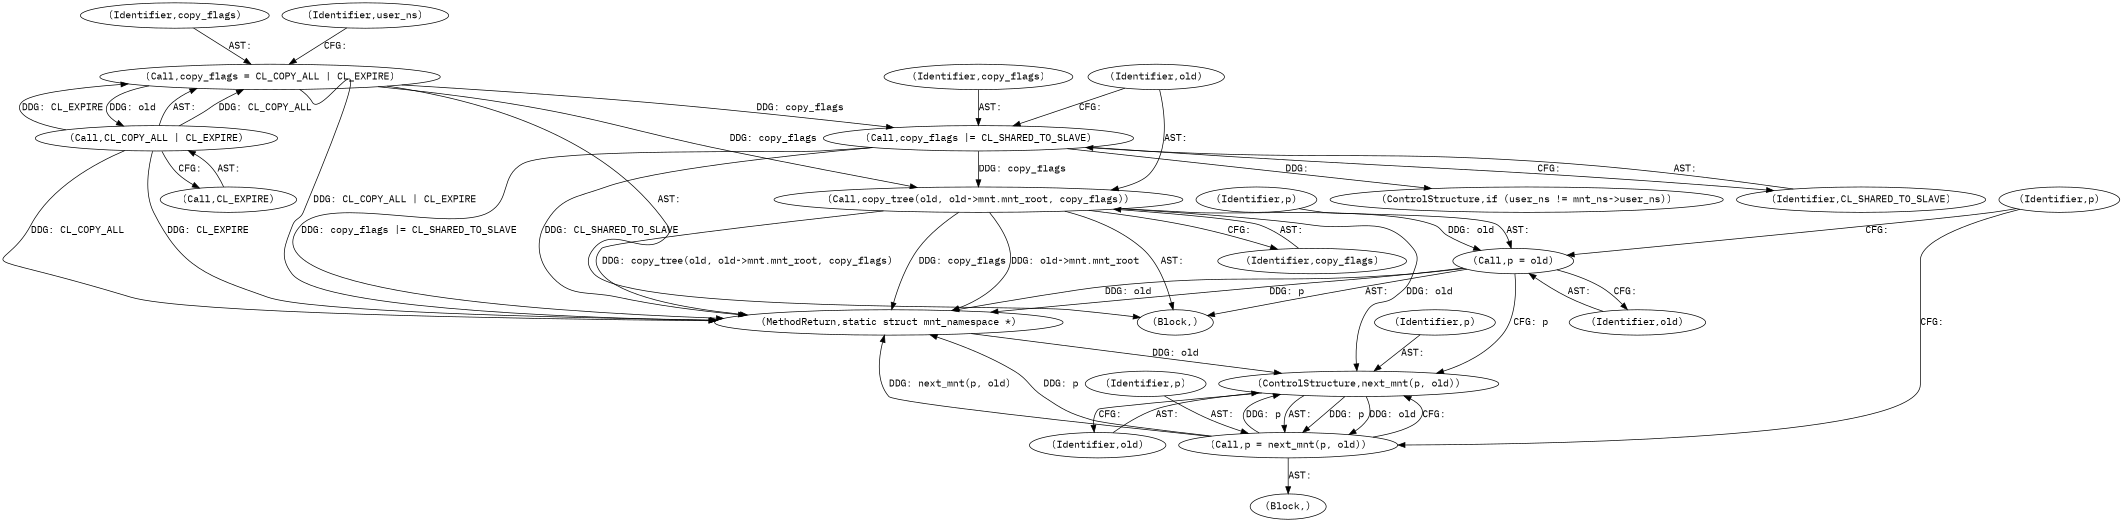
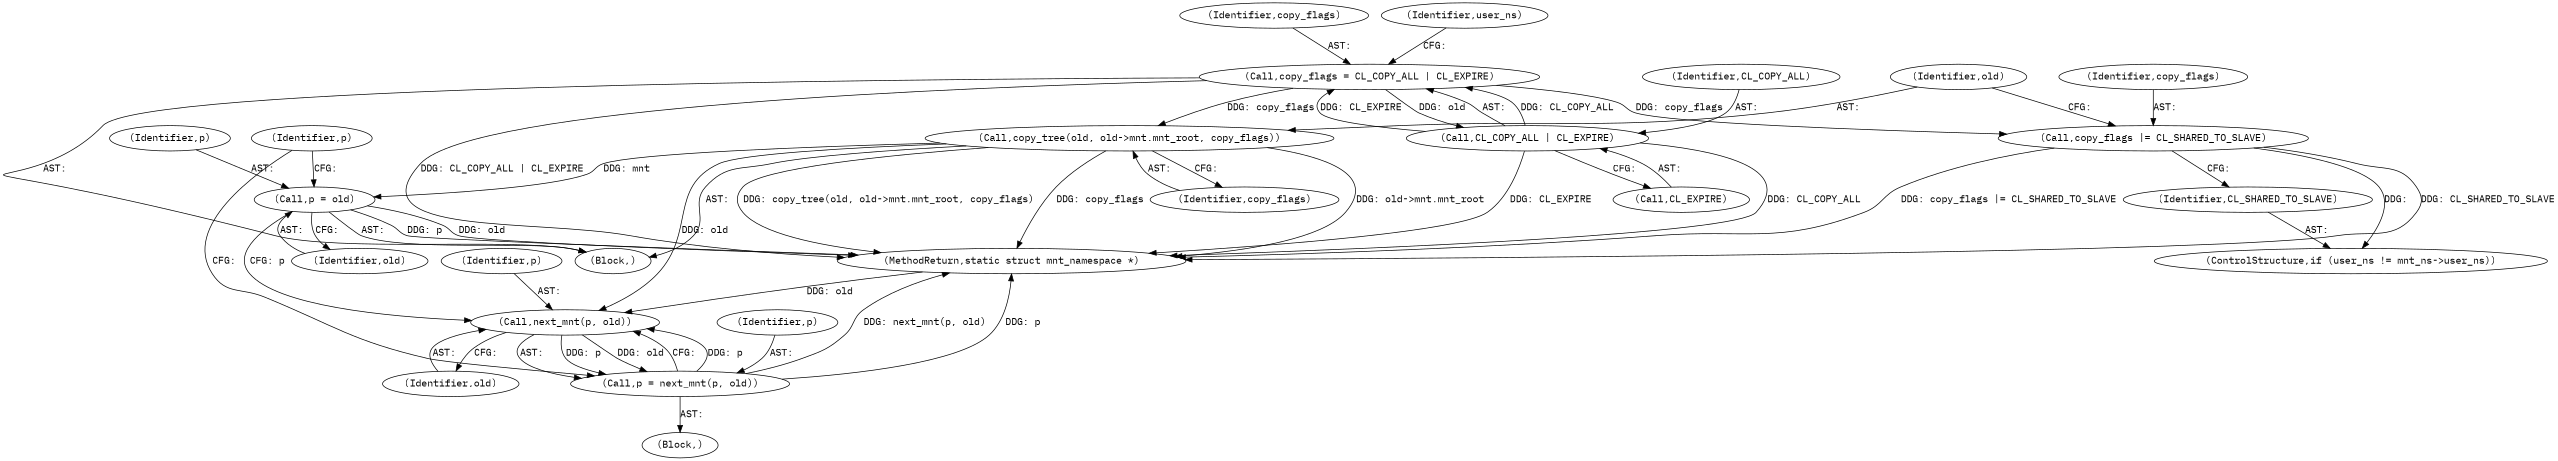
node "(Identifier,CL_COPY_ALL)": added
edge "(Identifier,CL_SHARED_TO_SLAVE)" -> "(Call,copy_flags |= CL_SHARED_TO_SLAVE)": now "(Identifier,CL_SHARED_TO_SLAVE)" -> "(ControlStructure,if (user_ns != mnt_ns->user_ns))"
edge "(Call,copy_flags |= CL_SHARED_TO_SLAVE)" -> "(Call,copy_tree(old, old->mnt.mnt_root, copy_flags))": removed, label "DDG: copy_flags"
edge "(Call,copy_tree(old, old->mnt.mnt_root, copy_flags))" -> "(Call,p = old)": label "DDG: old" -> "DDG: mnt"
node "(ControlStructure,next_mnt(p, old))": label "(ControlStructure,next_mnt(p, old))" -> "(Call,next_mnt(p, old))"
